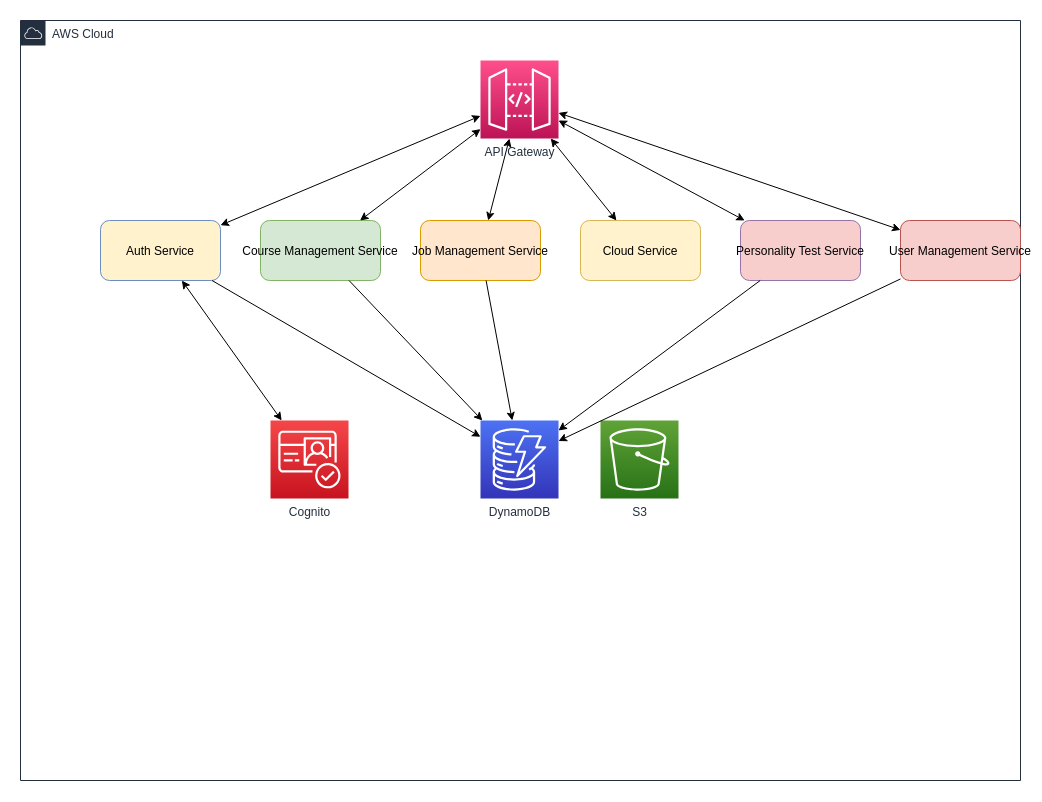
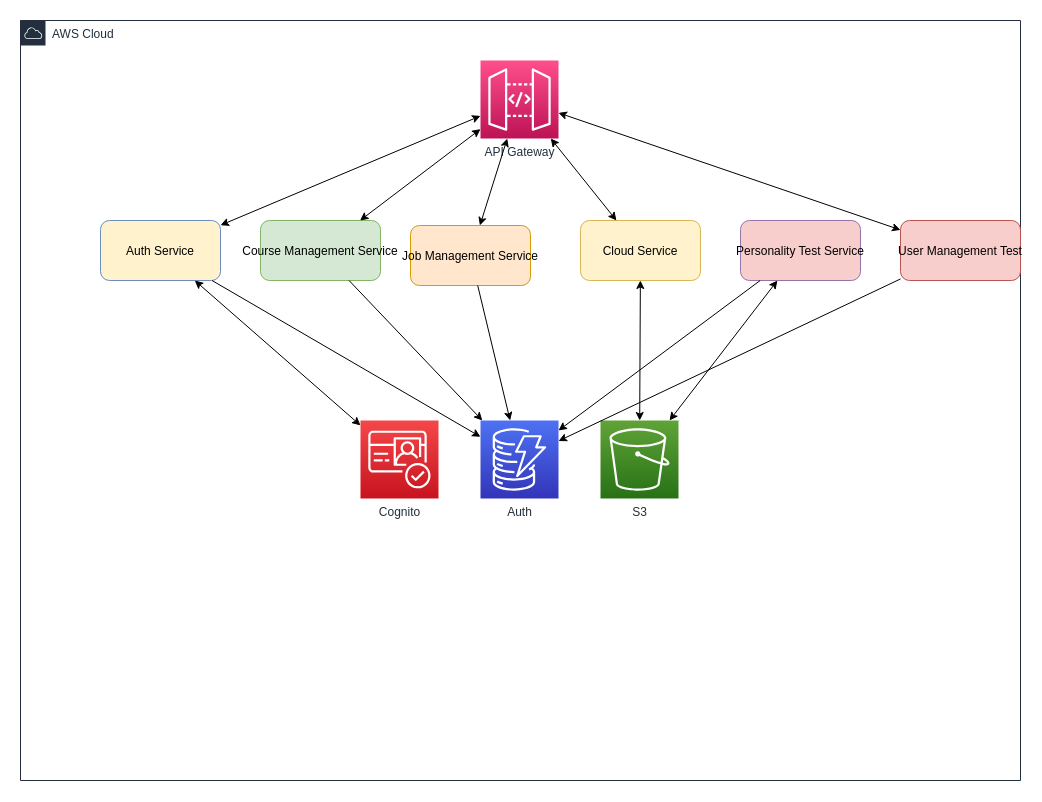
edge "API Gateway" -- "Personality Test Service": now "S3" -- "Personality Test Service"
node "Job Management Service": moved (481, 251) -> (471, 256)
node "User Management Service": label "User Management Service" -> "User Management Test"
edge "Cloud Service" -- "S3": added
node "Cognito": moved (310, 460) -> (400, 460)
node "DynamoDB": label "DynamoDB" -> "Auth"
